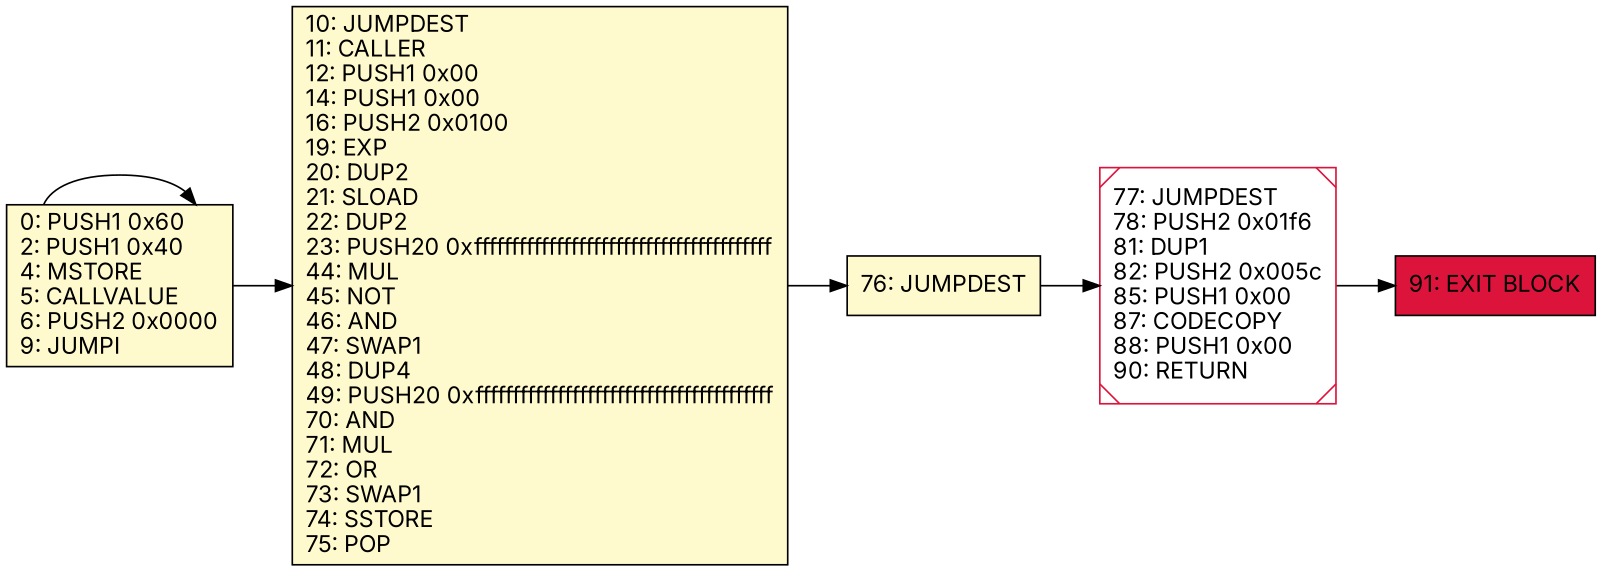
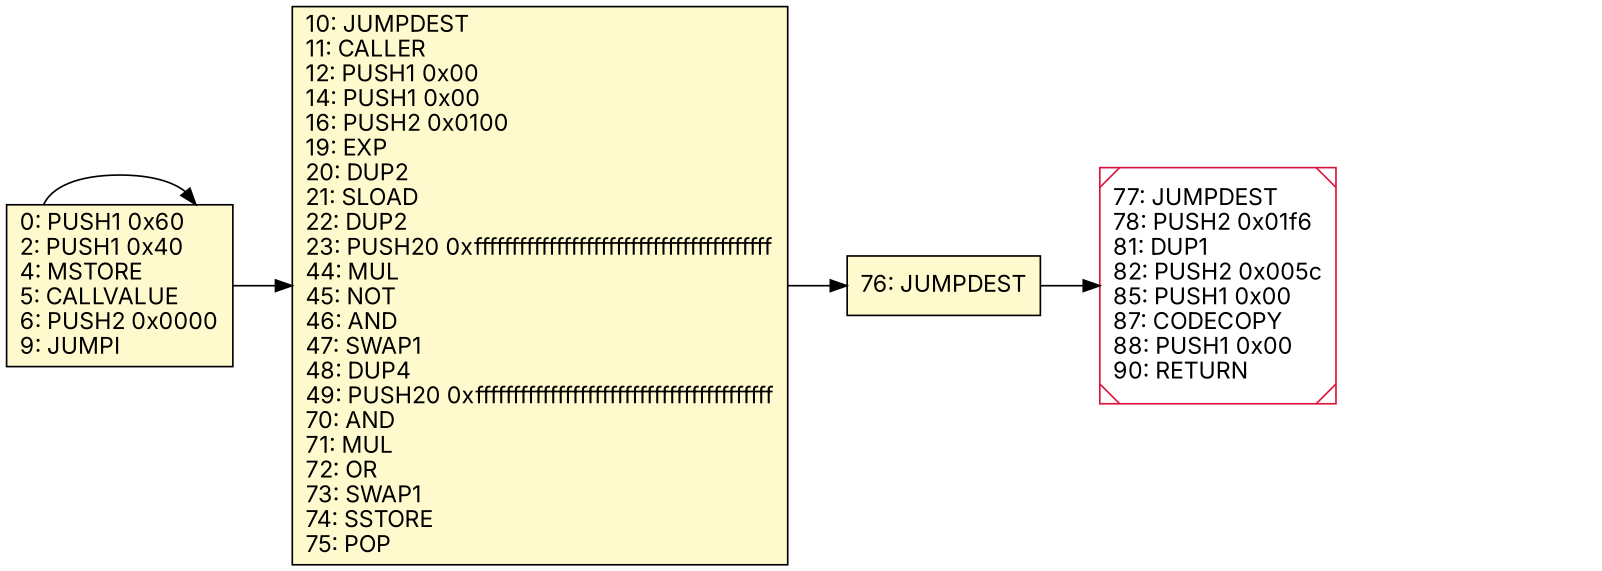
node "91: EXIT BLOCK": removed
